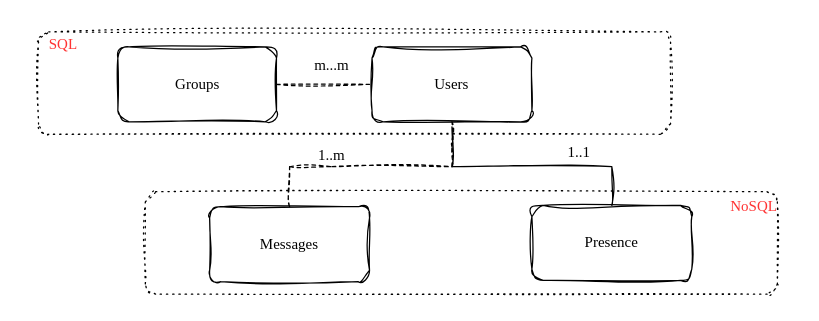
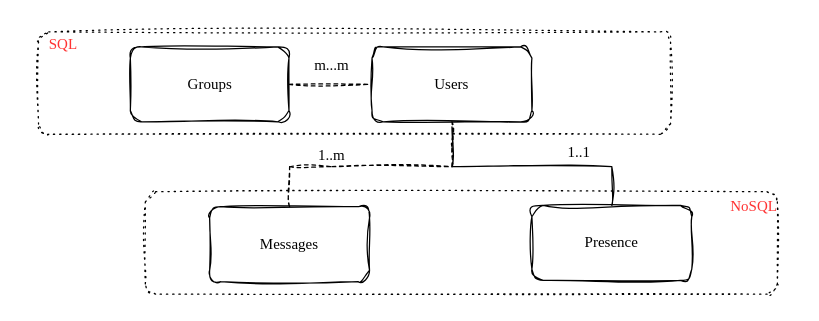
node "Groups": moved (197, 84) -> (209, 84)
